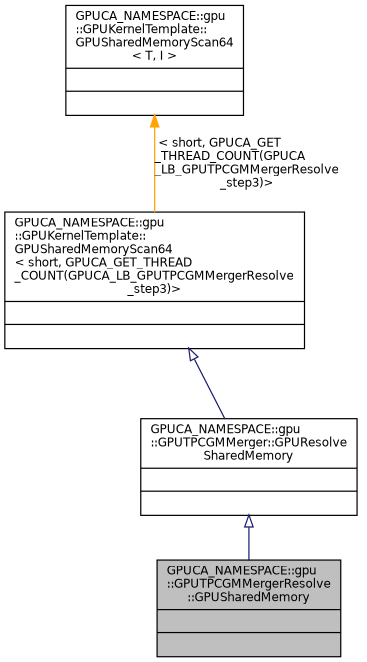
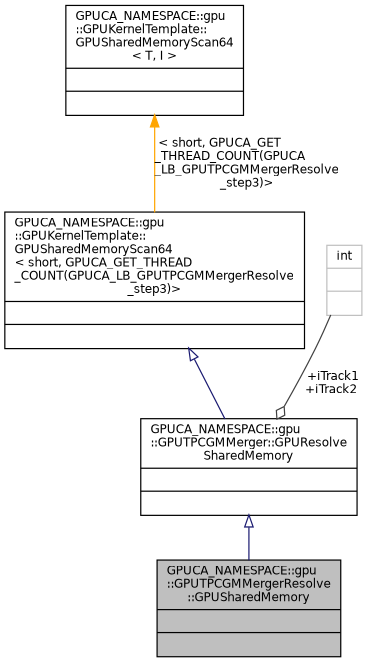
node "int": added
